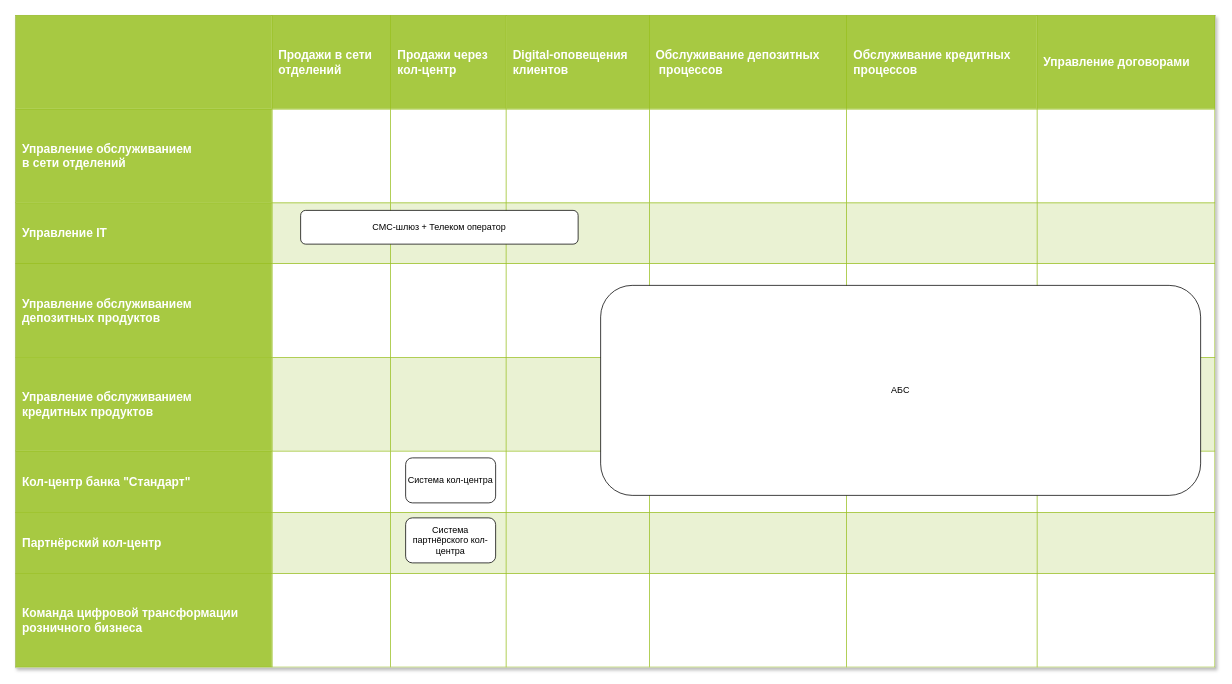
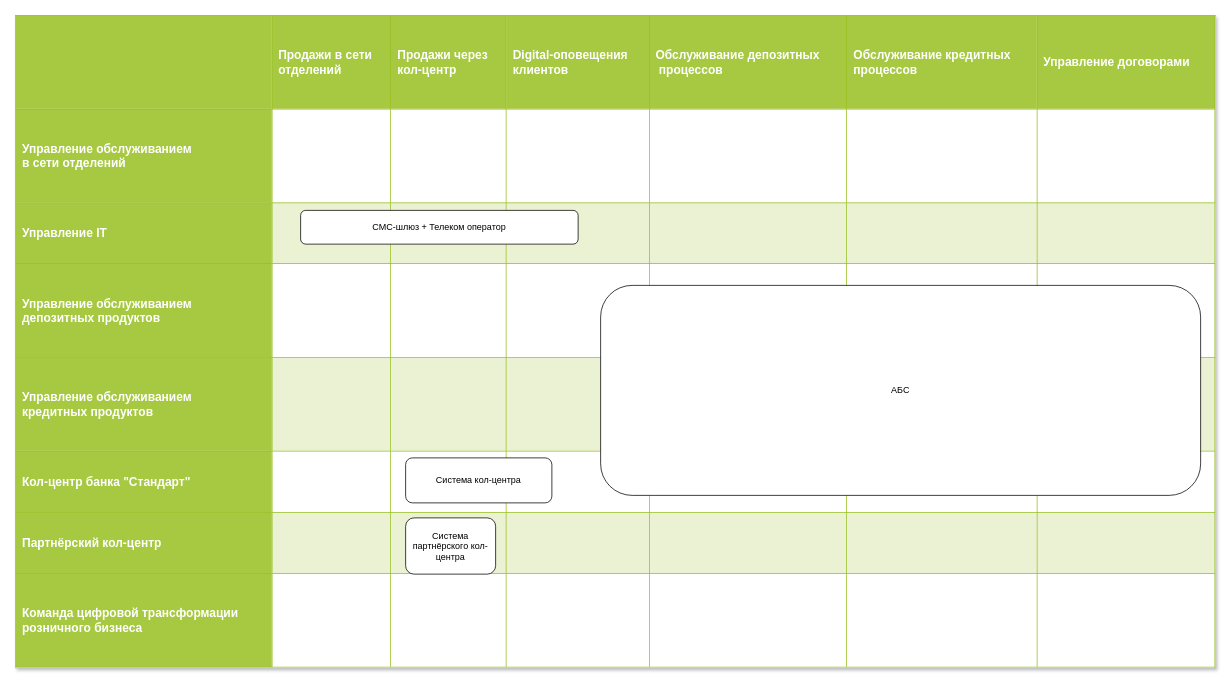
node "Система кол-центра": size 90x45 -> 146x45
node "Система партнёрского кол-центра": size 90x45 -> 90x56
